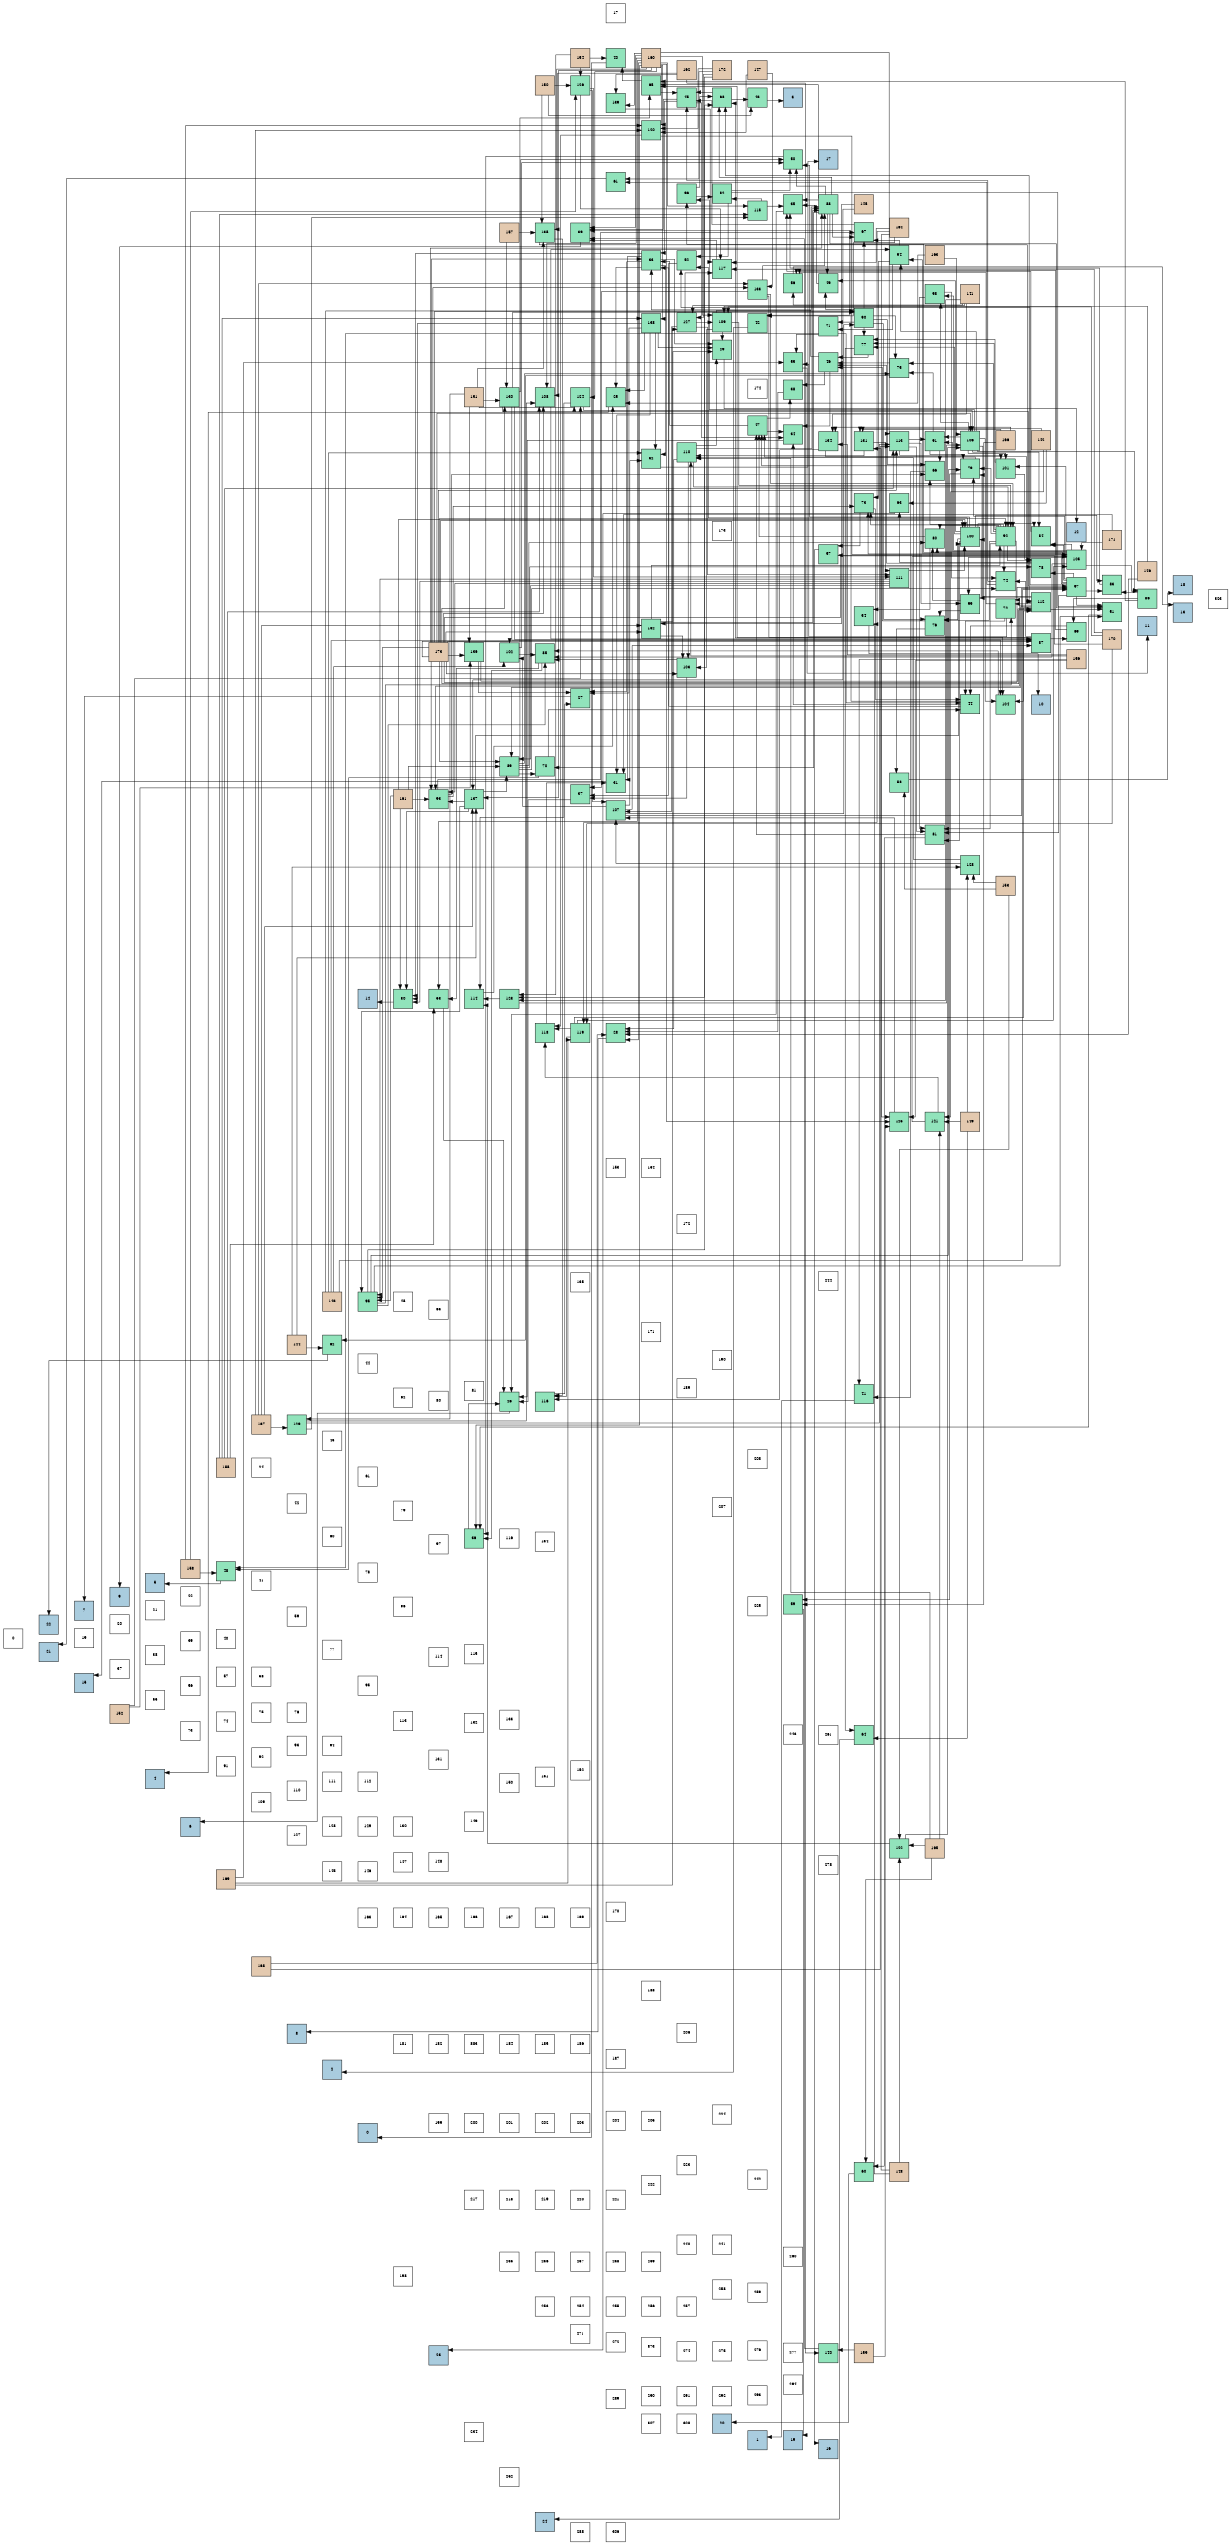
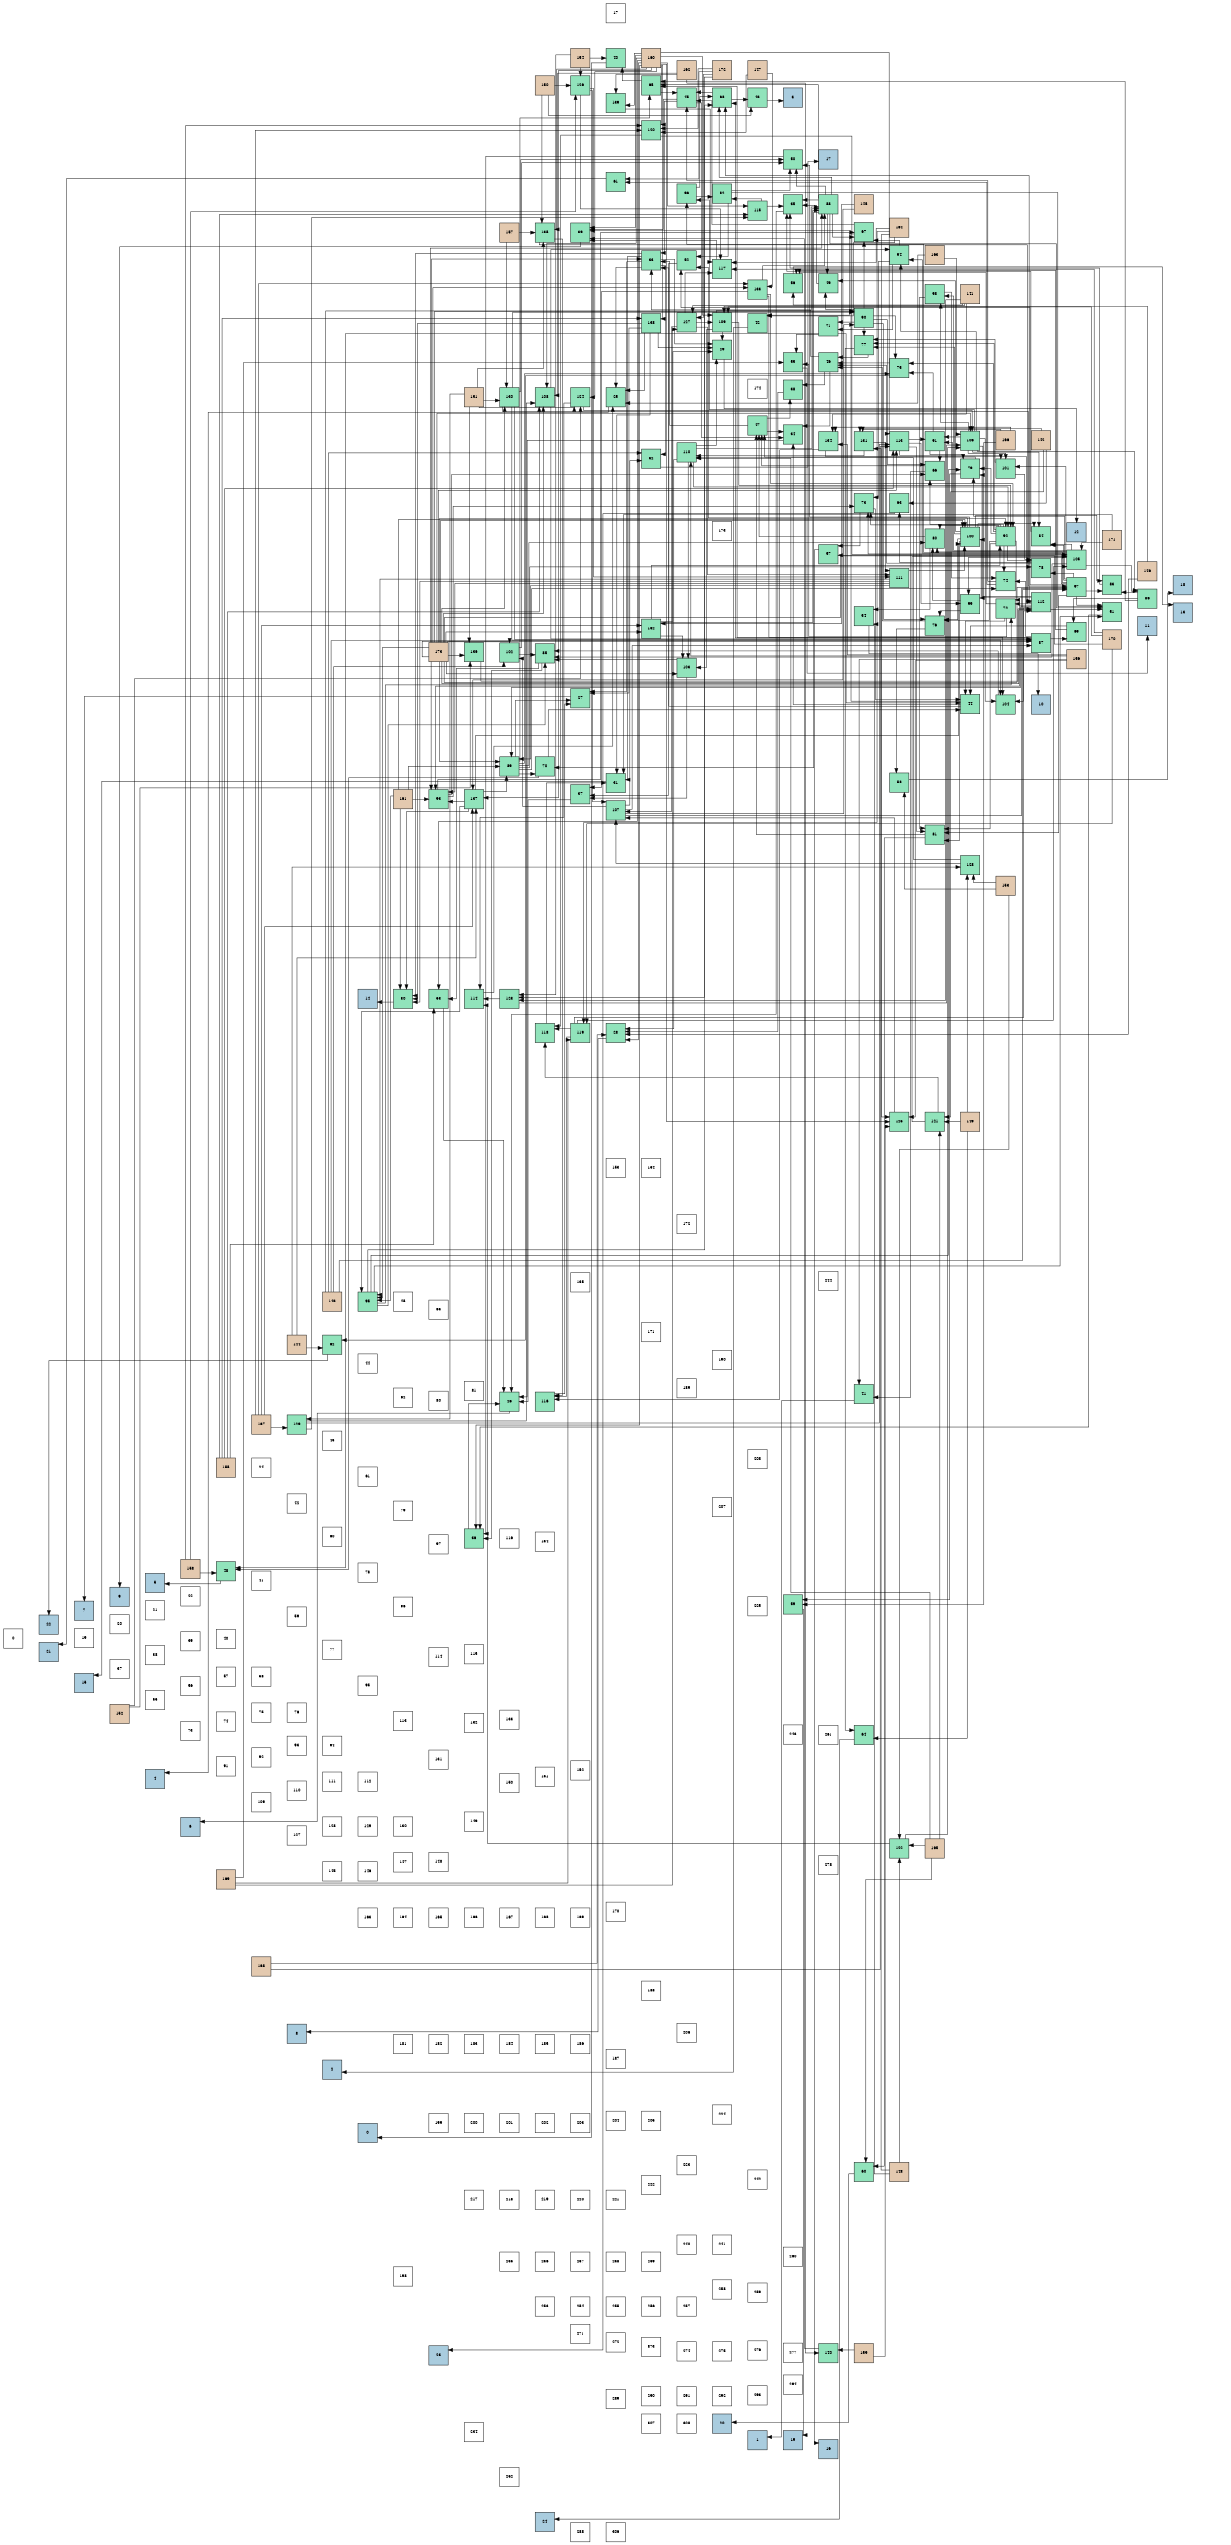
edge "138" -> "32": removed
node "323": removed
edge "136" -> "27": now "89" -> "27"
node "883": label "883" -> "183"
